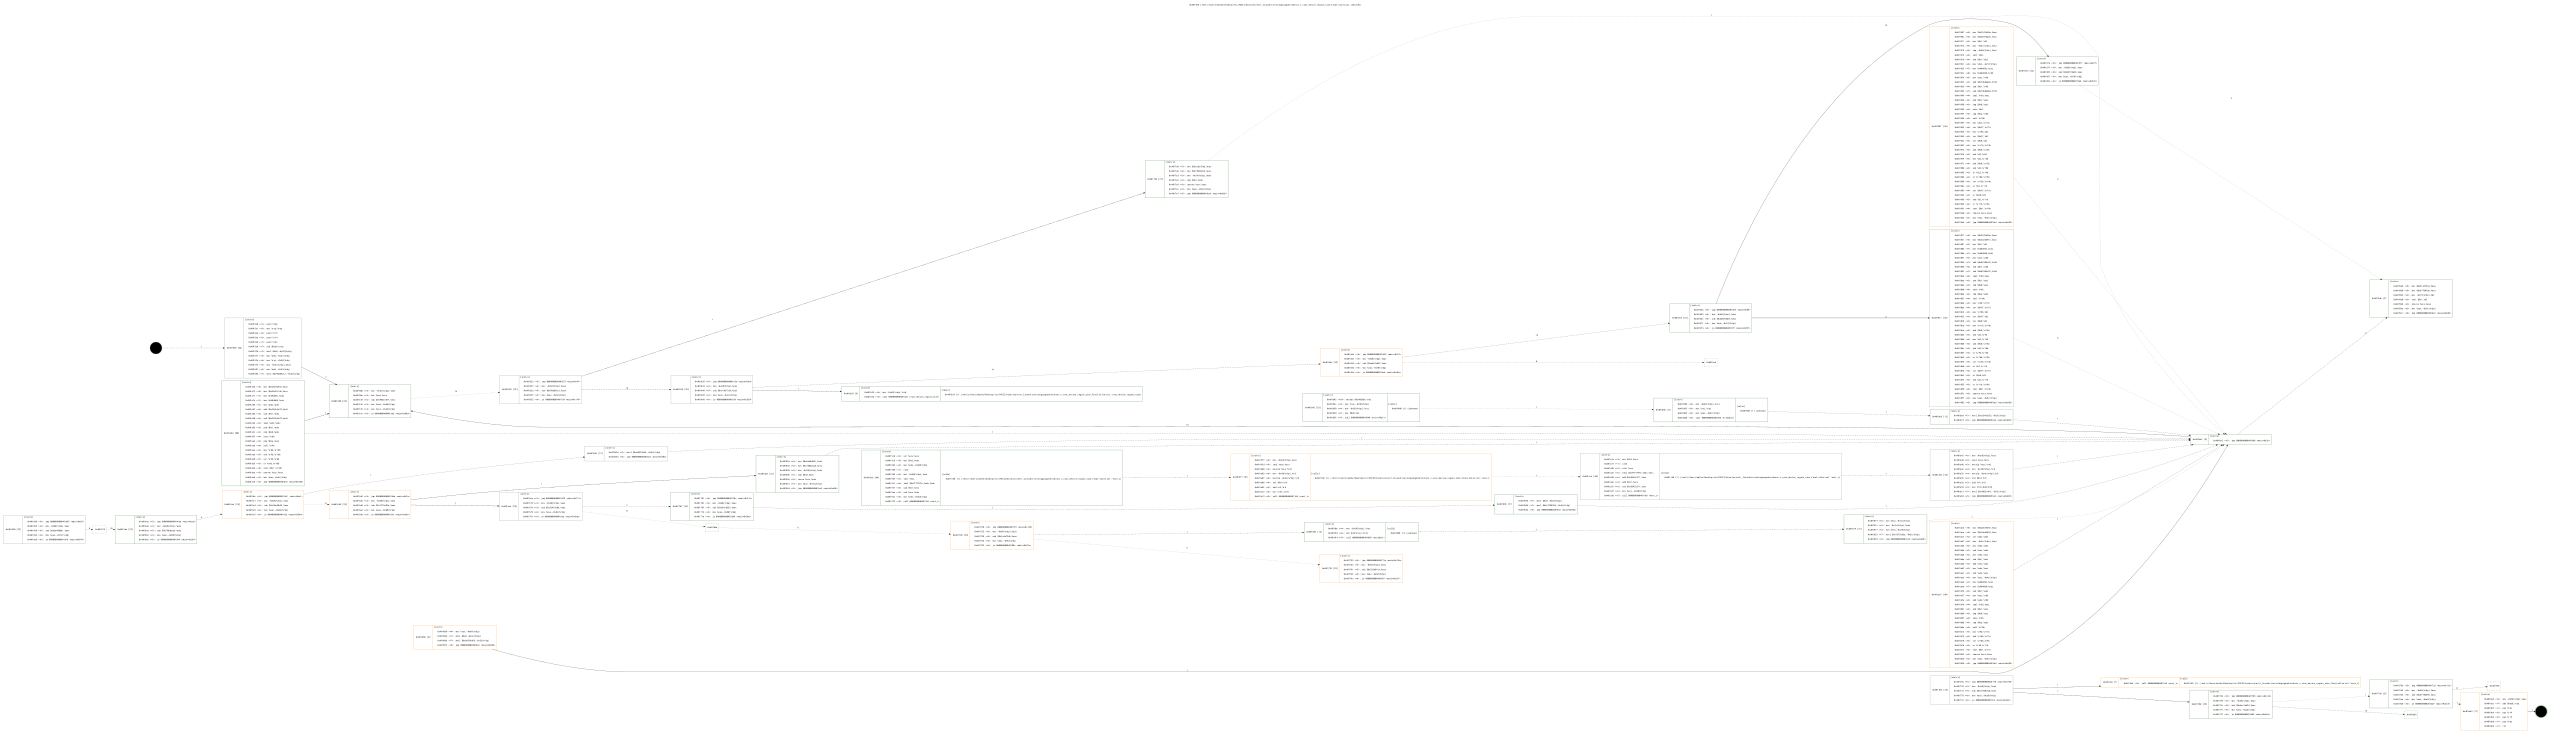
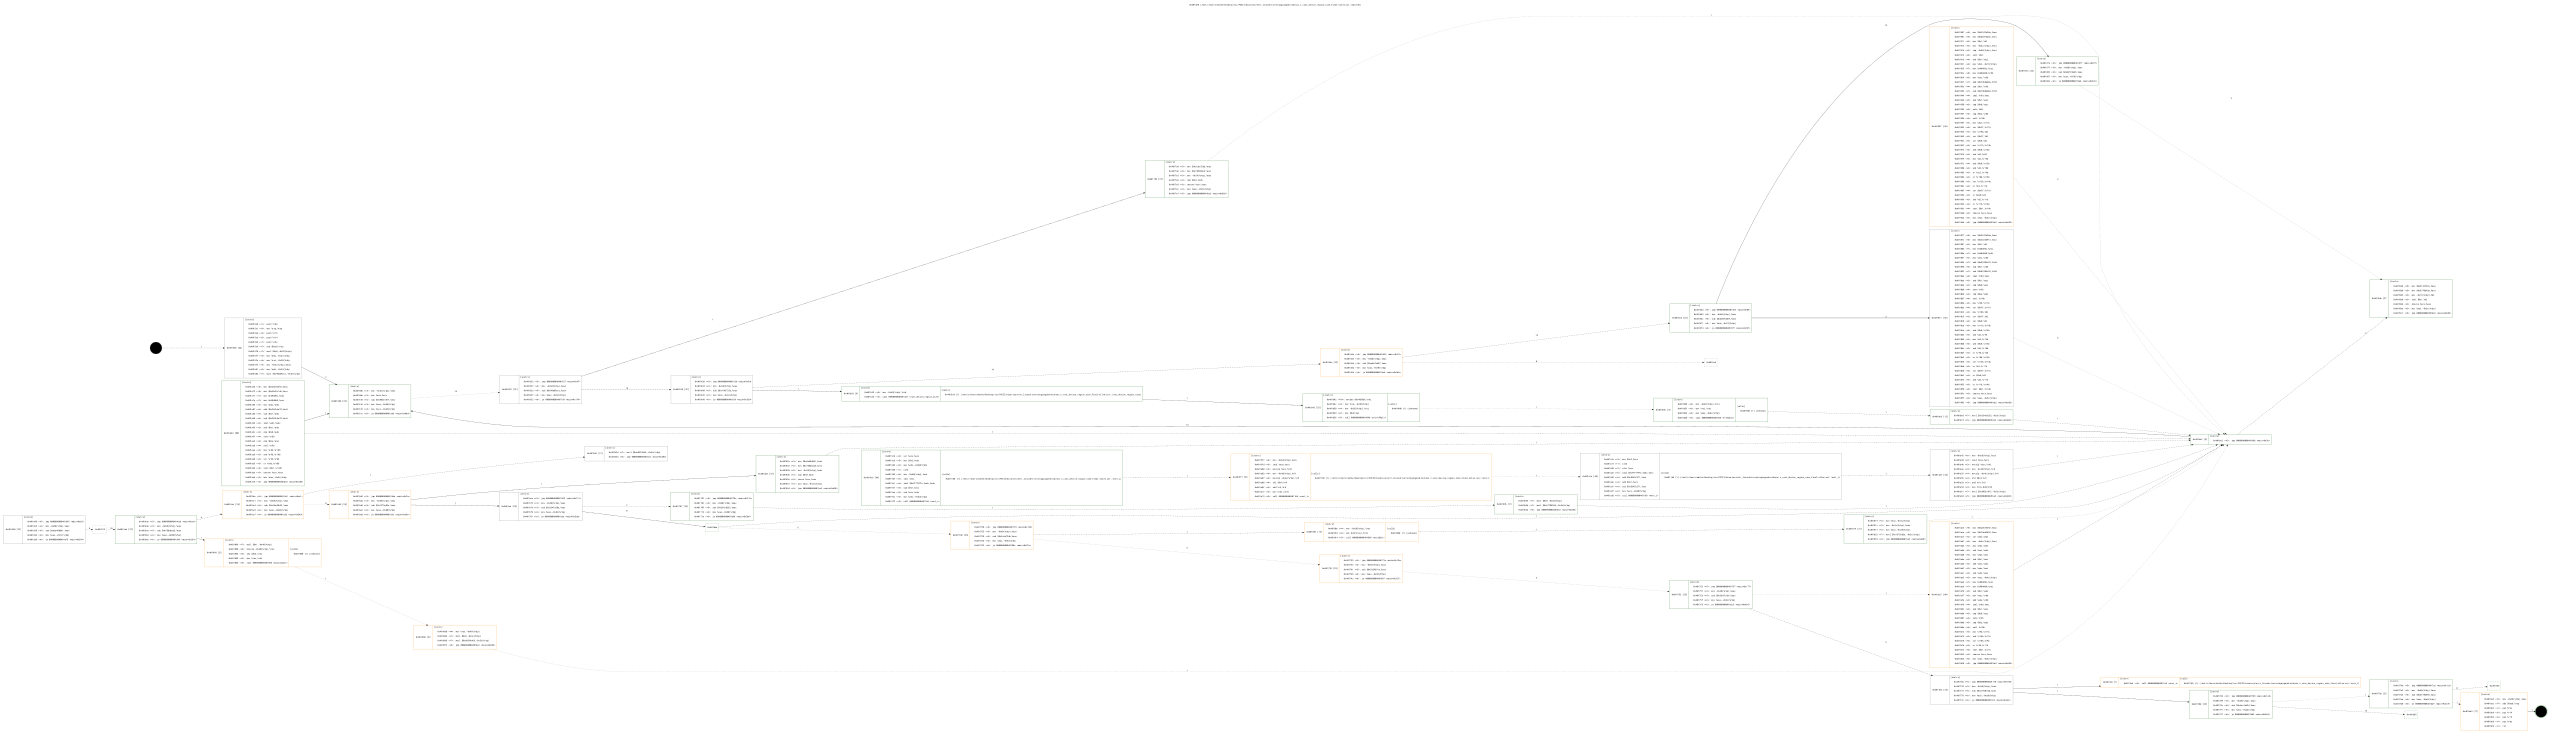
edge "0x401b39 [9]" -> "0x401b42 [25]": added, label "1"
edge "0x401b2d [12]" -> "0x401be2 [5]": now "0x401bba" -> "0x401be2 [5]"
edge "0x4016ee [25]" -> "0x401bba": style dotted -> solid
node "0x40180c [13]": color darkgreen -> darkorange
node "0x401849 [23]": added
node "0x401752 [25]": added
edge "0x401860 [23]" -> "0x401be2 [5]": style solid -> dotted
